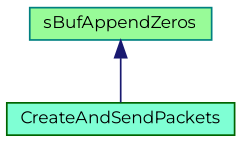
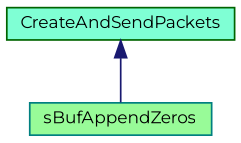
edge "CreateAndSendPackets" -> "sBufAppendZeros": reversed
